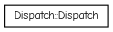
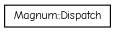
node "Dispatch::Dispatch": label "Dispatch::Dispatch" -> "Magnum::Dispatch"
